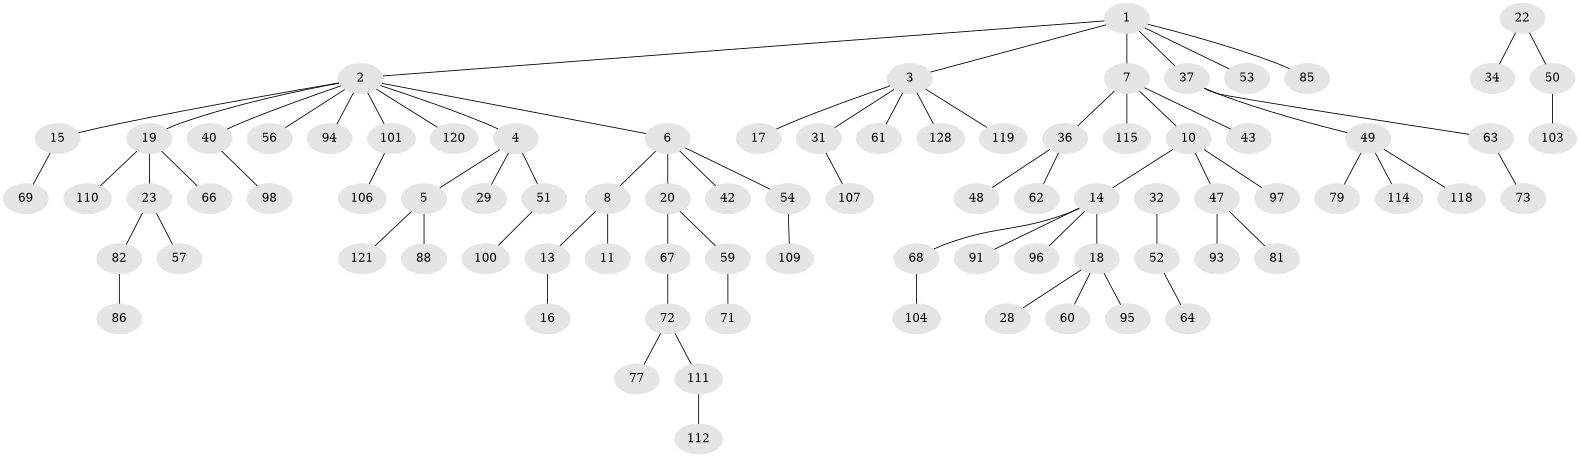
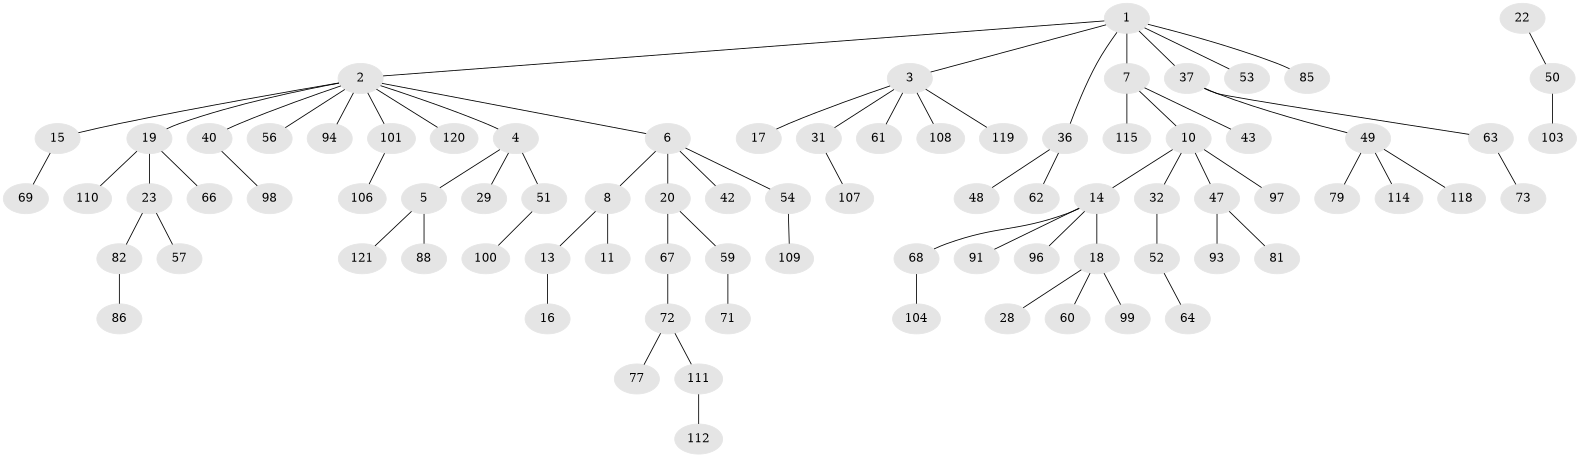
node "34": removed
edge "7" -- "36": now "1" -- "36"
node "128": label "128" -> "108"
edge "10" -- "32": added
node "95": label "95" -> "99"
